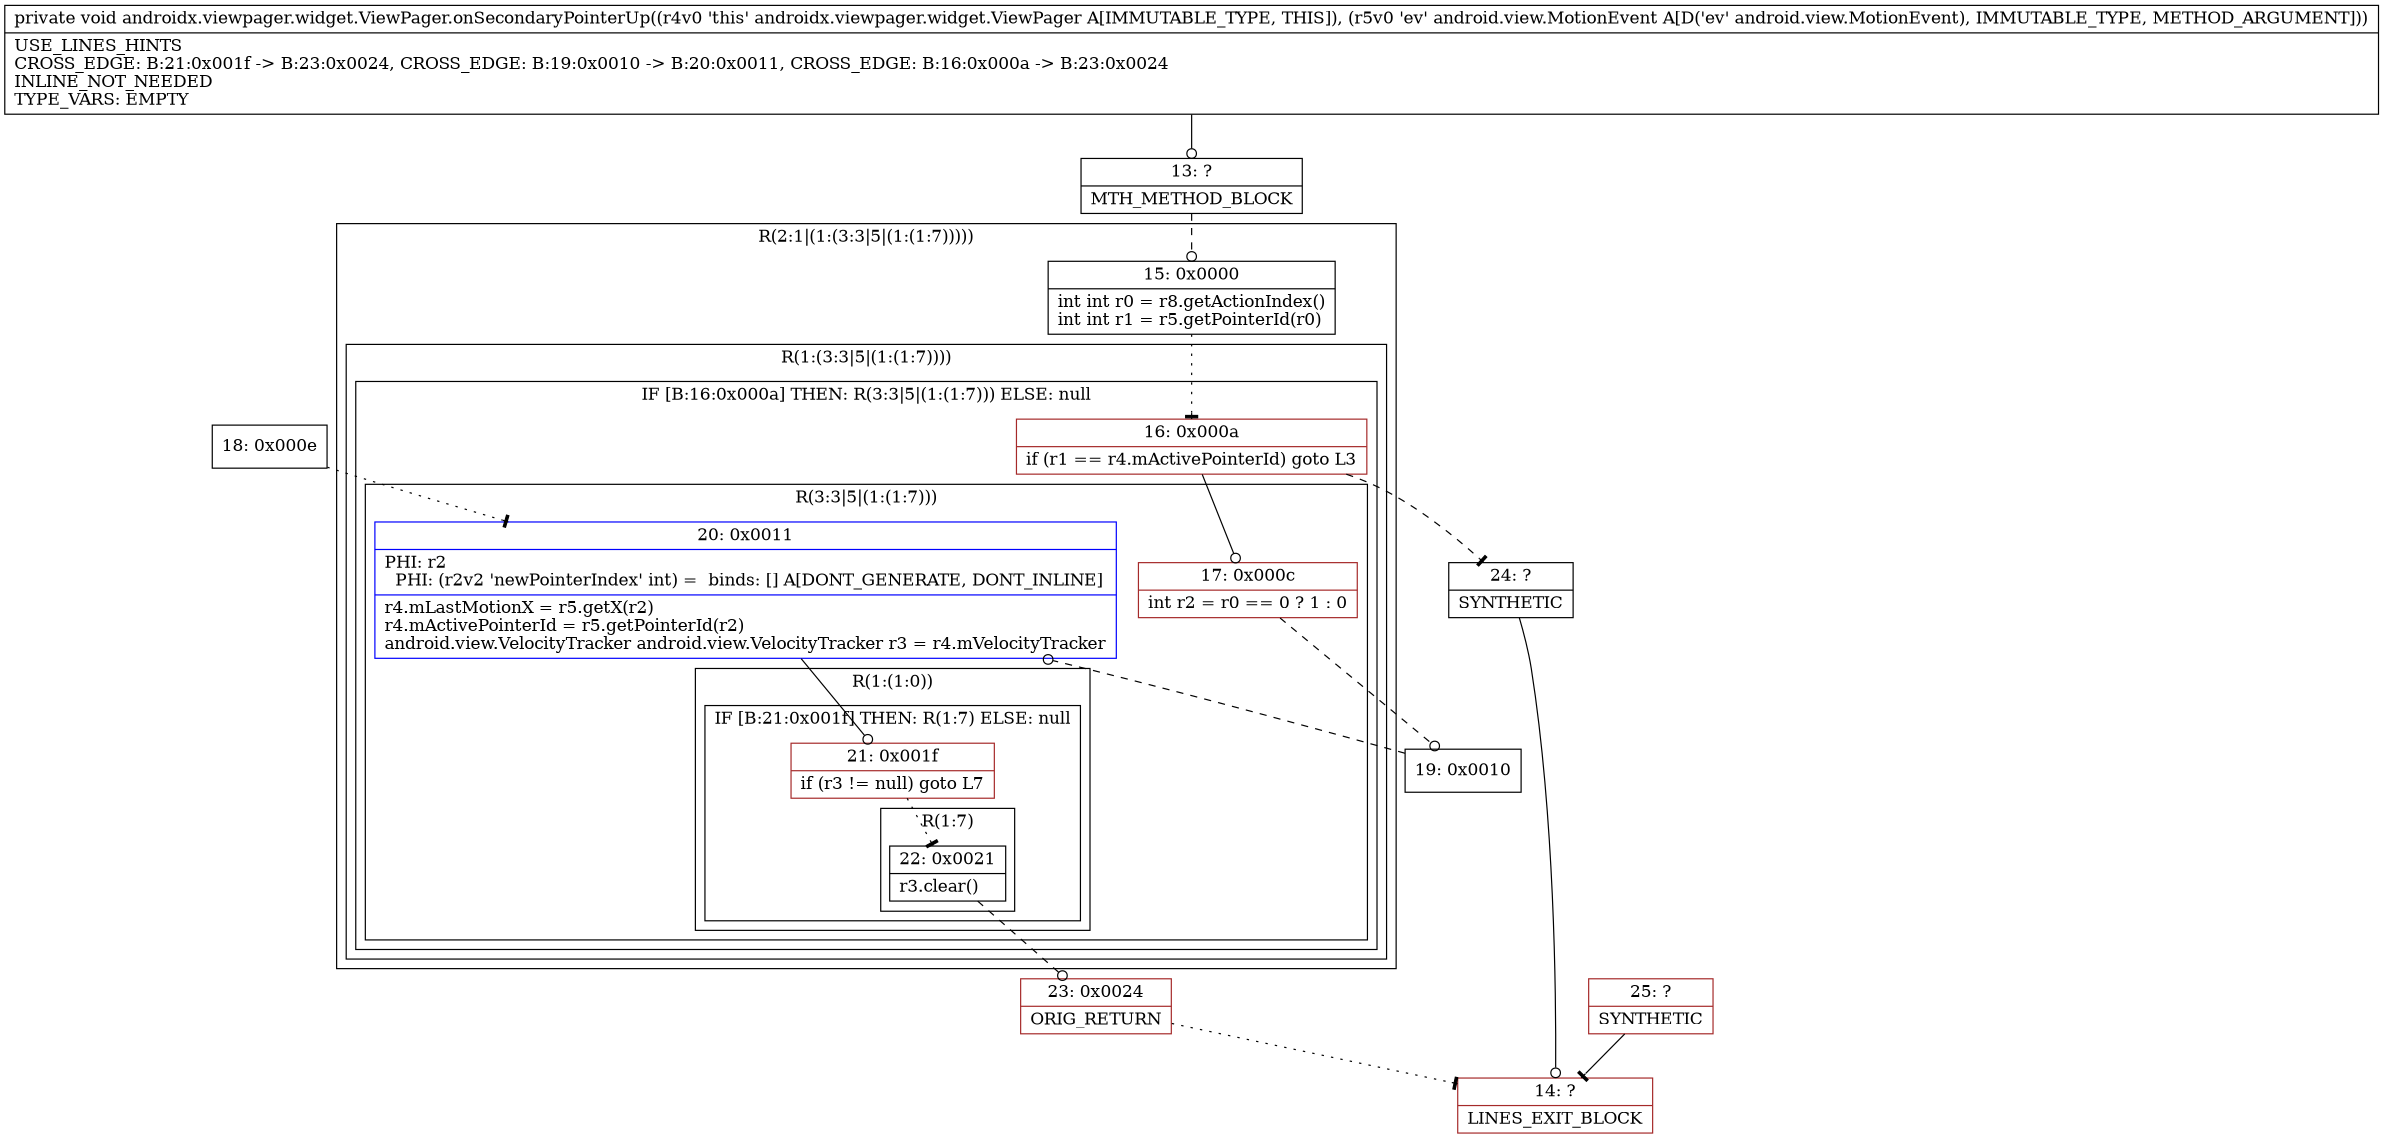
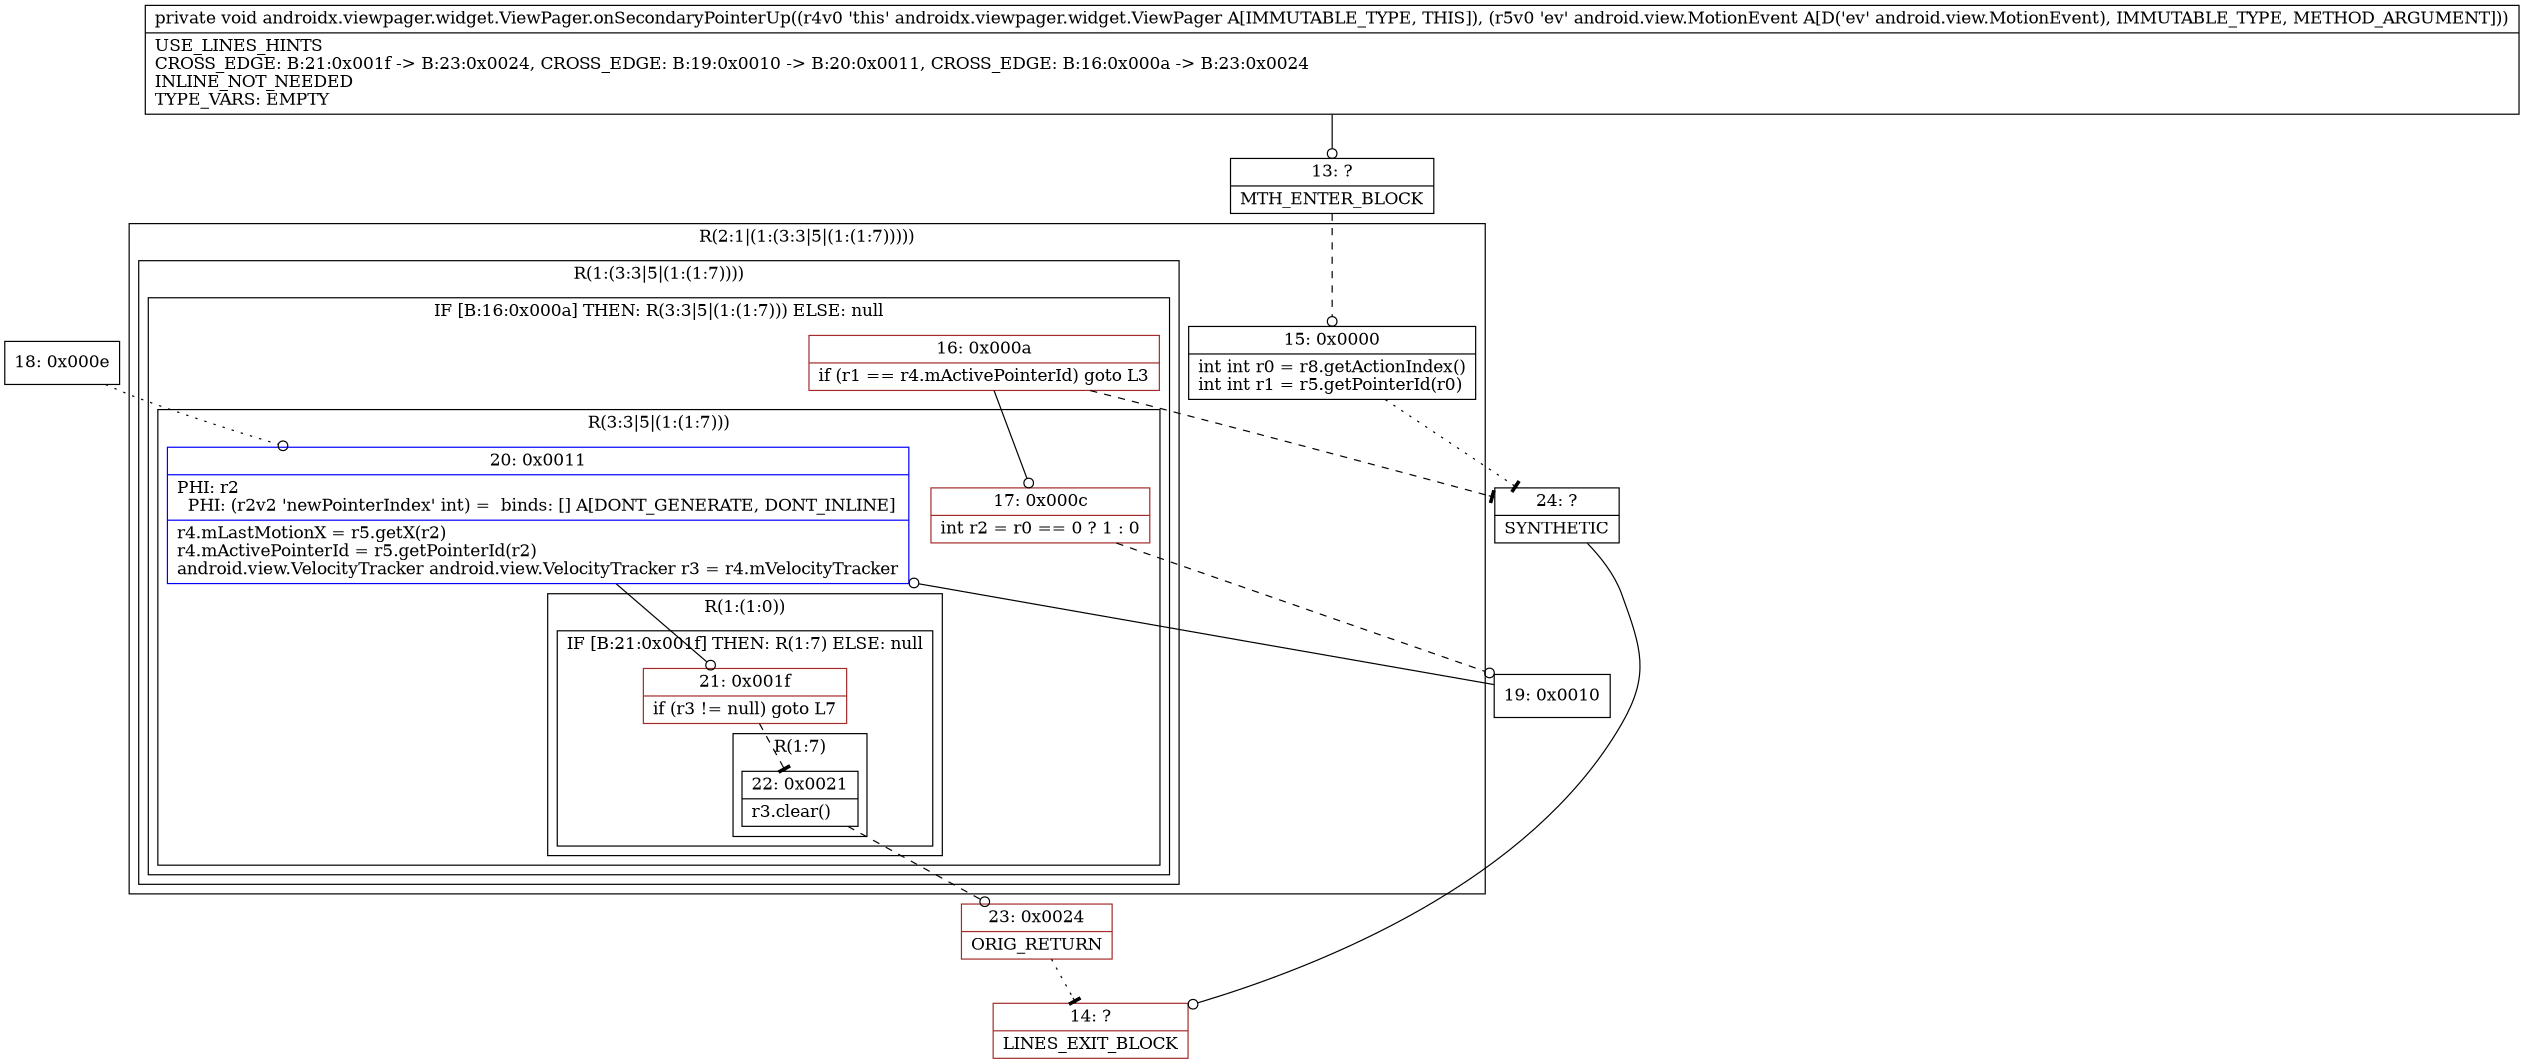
node "13: ?": text "MTH_METHOD_BLOCK" -> "MTH_ENTER_BLOCK"
edge "15: 0x0000" -> "16: 0x000a": now "15: 0x0000" -> "24: ?"
edge "18: 0x000e" -> "20: 0x0011": arrowhead tee -> odot
edge "19: 0x0010" -> "20: 0x0011": style dashed -> solid
edge "21: 0x001f" -> "22: 0x0021": style dotted -> dashed
node "25: ?": removed
